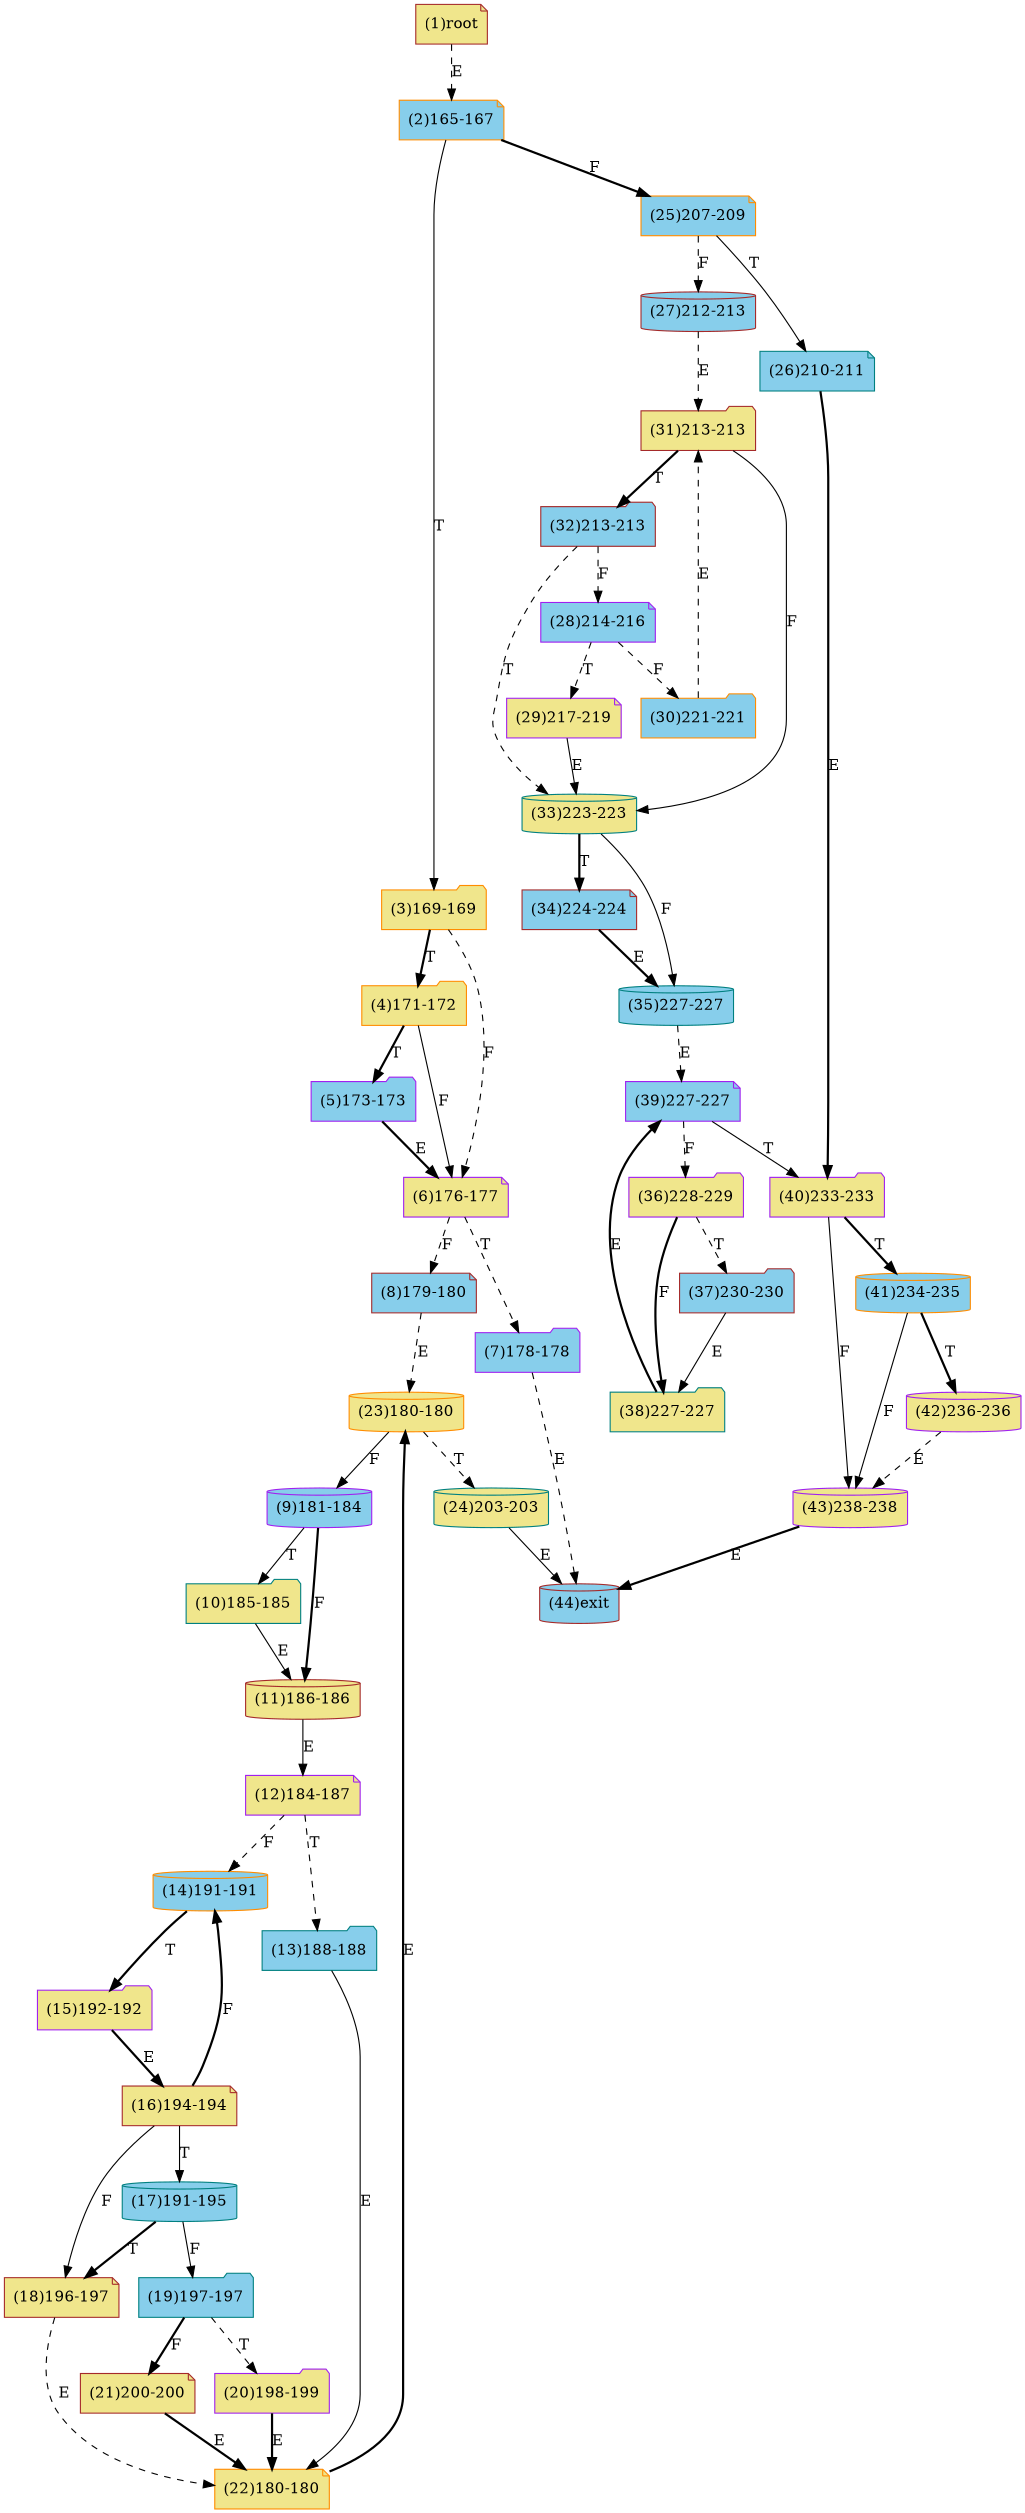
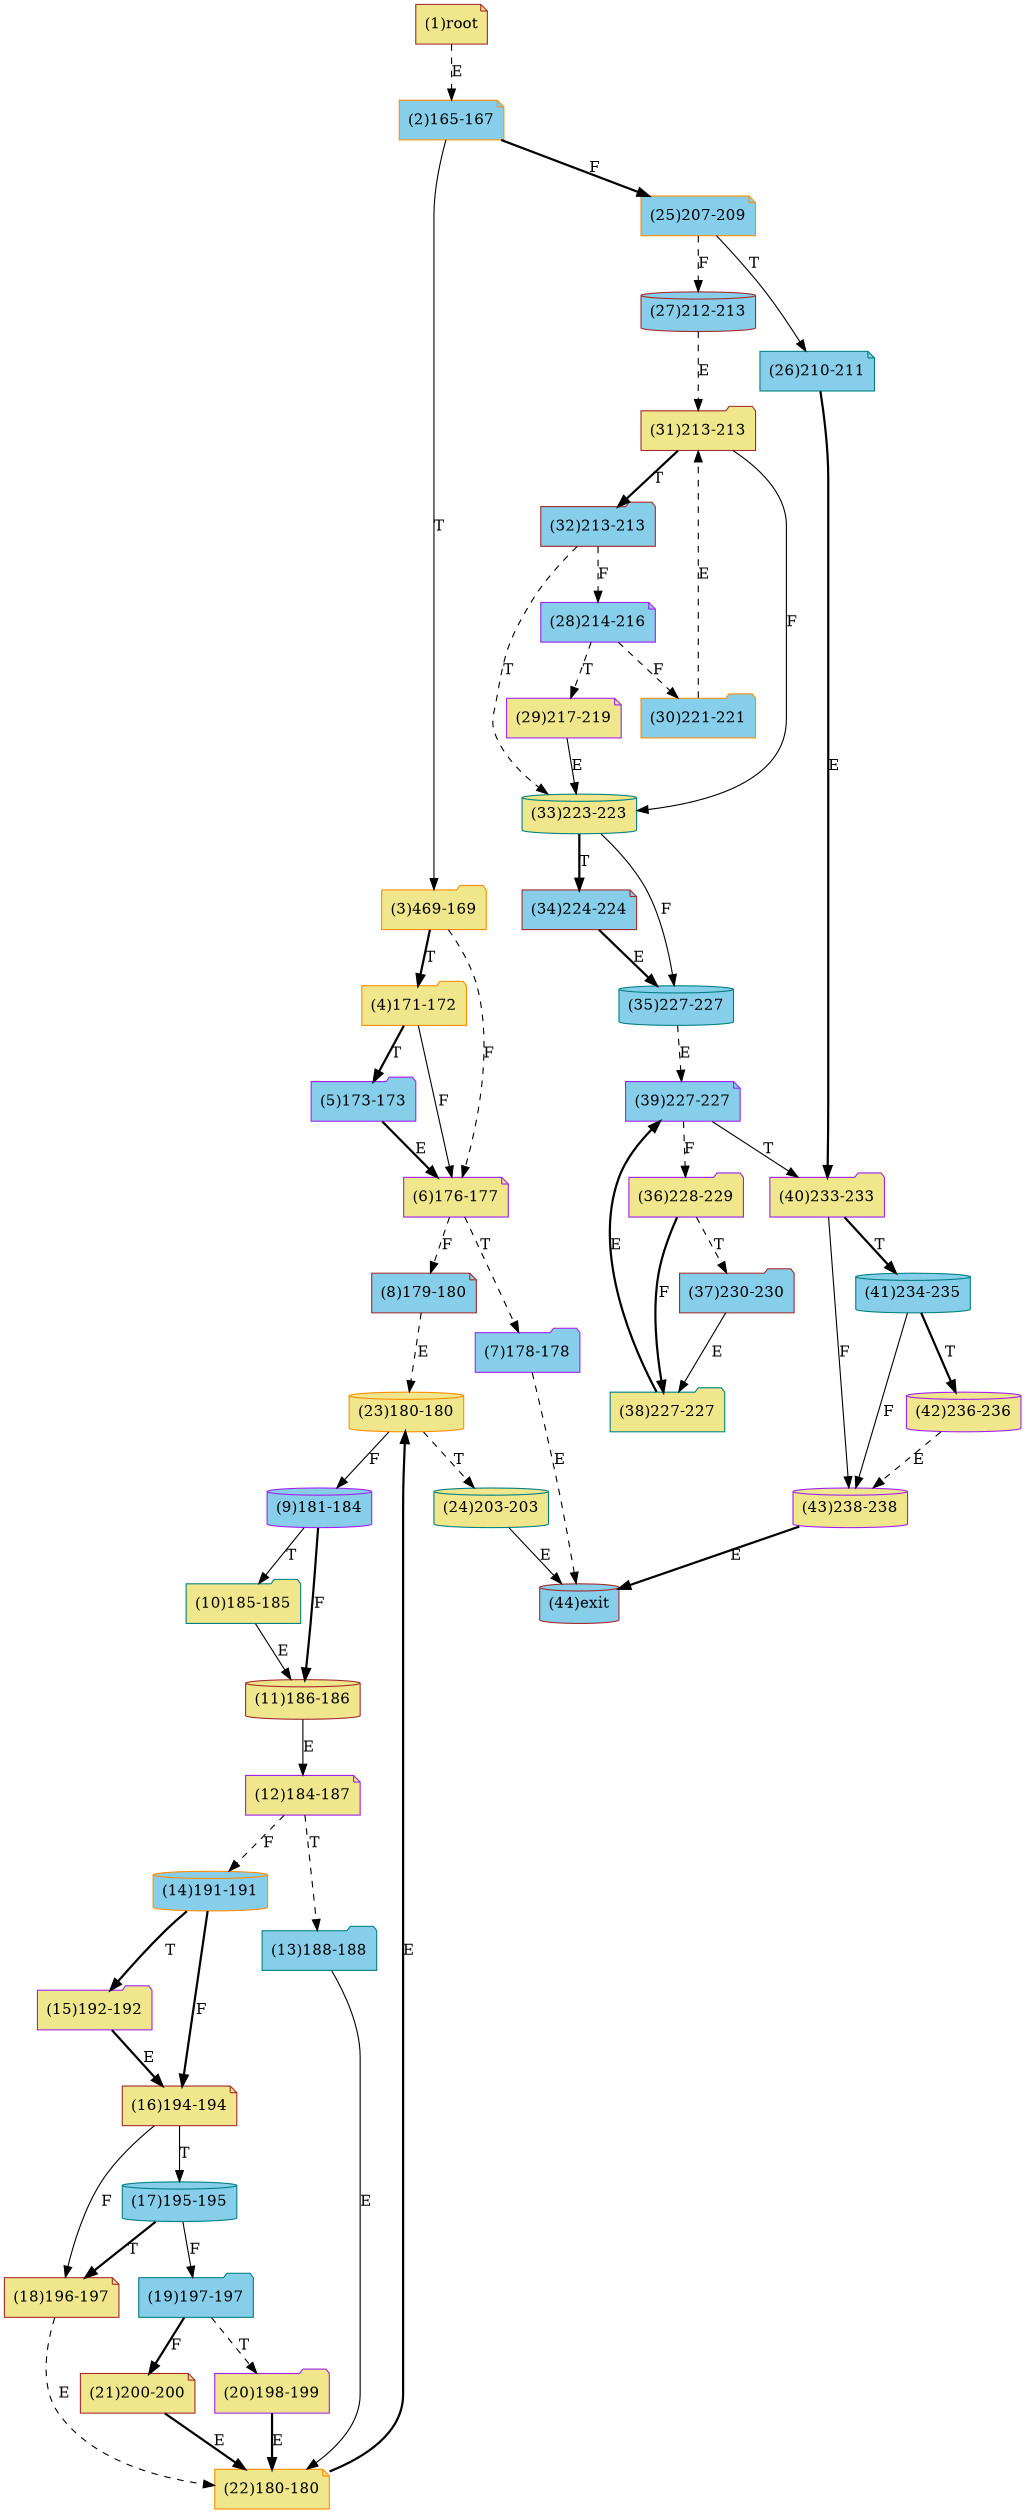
node "(3)169-169": label "(3)169-169" -> "(3)469-169"
node "(41)234-235": color darkorange -> teal
edge "(16)194-194" -> "(14)191-191": reversed
node "(17)191-195": label "(17)191-195" -> "(17)195-195"
